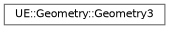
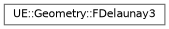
node "UE::Geometry::Geometry3": label "UE::Geometry::Geometry3" -> "UE::Geometry::FDelaunay3"
